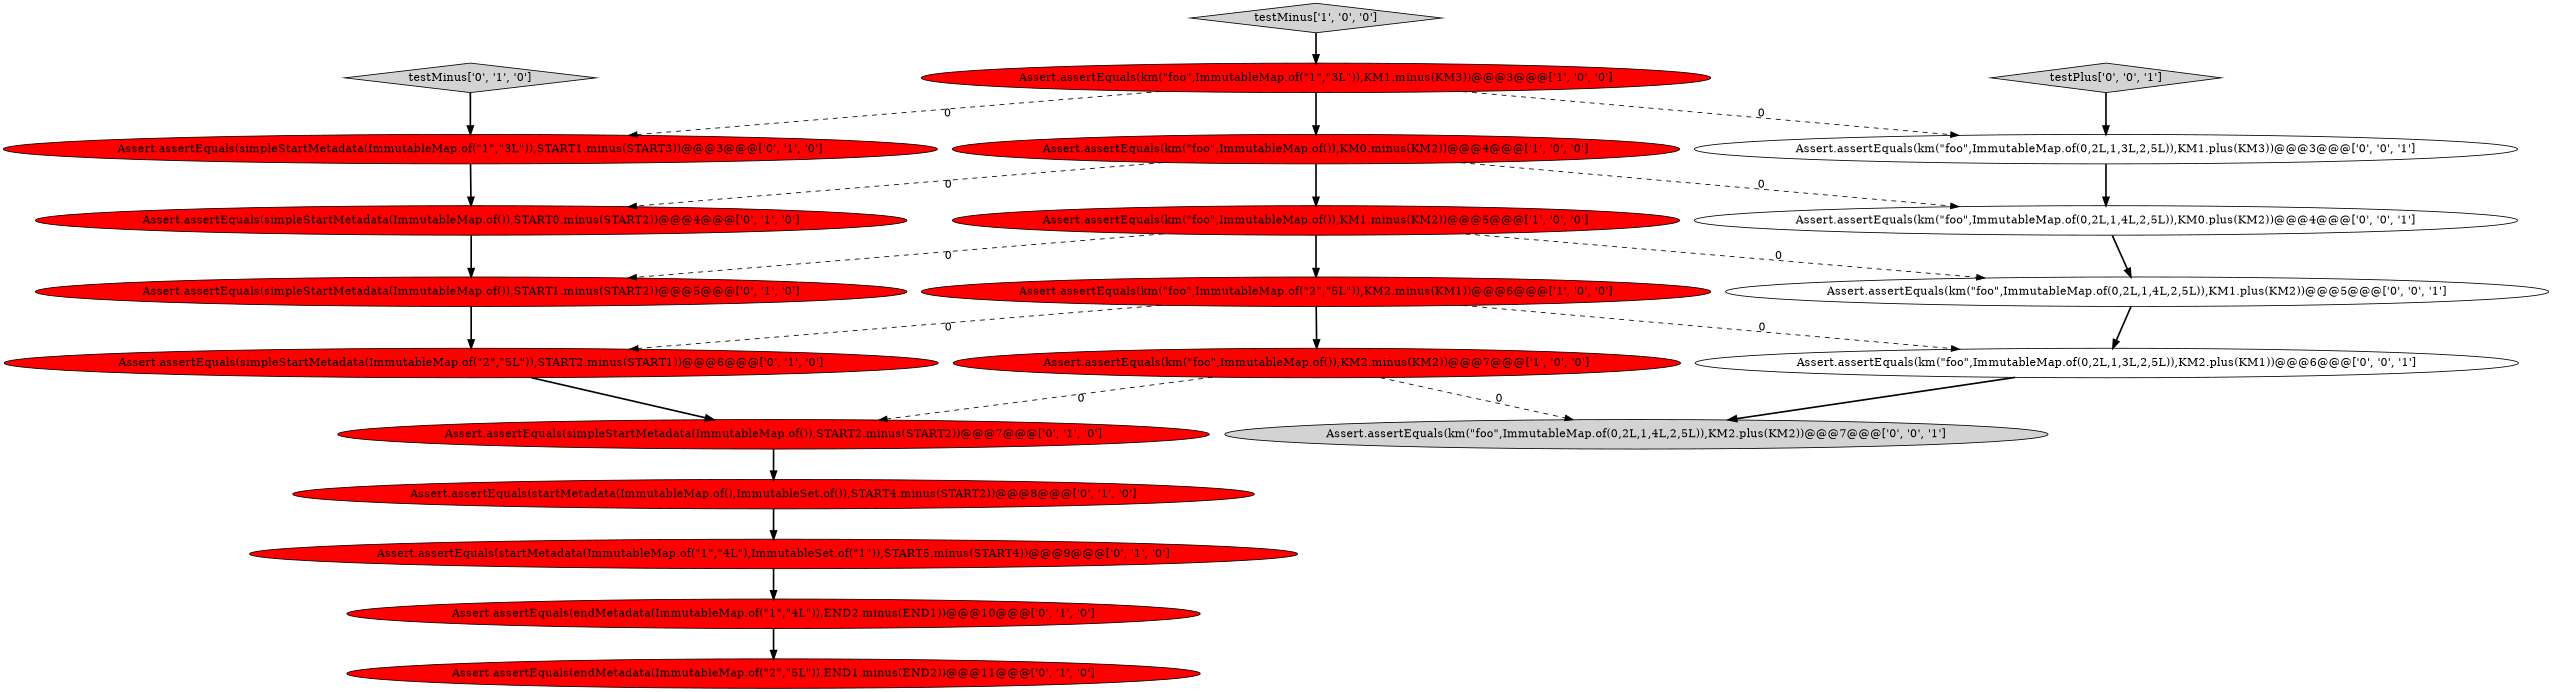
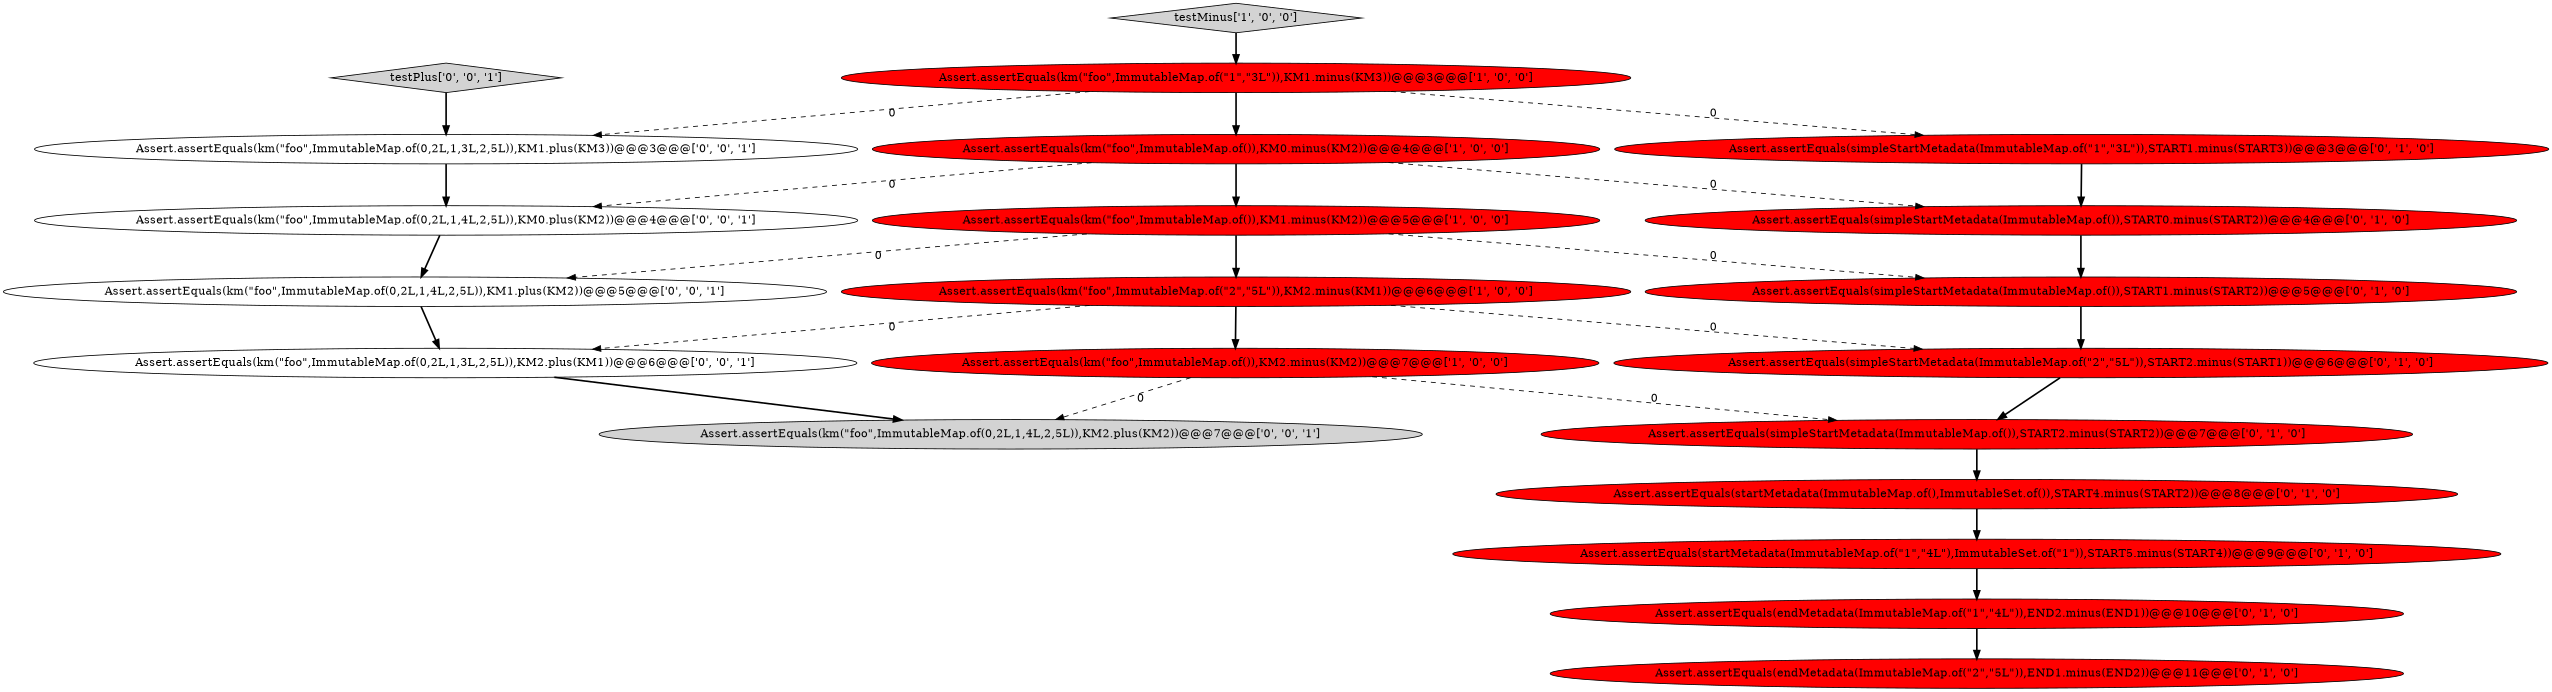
node "testMinus['0', '1', '0']": removed
